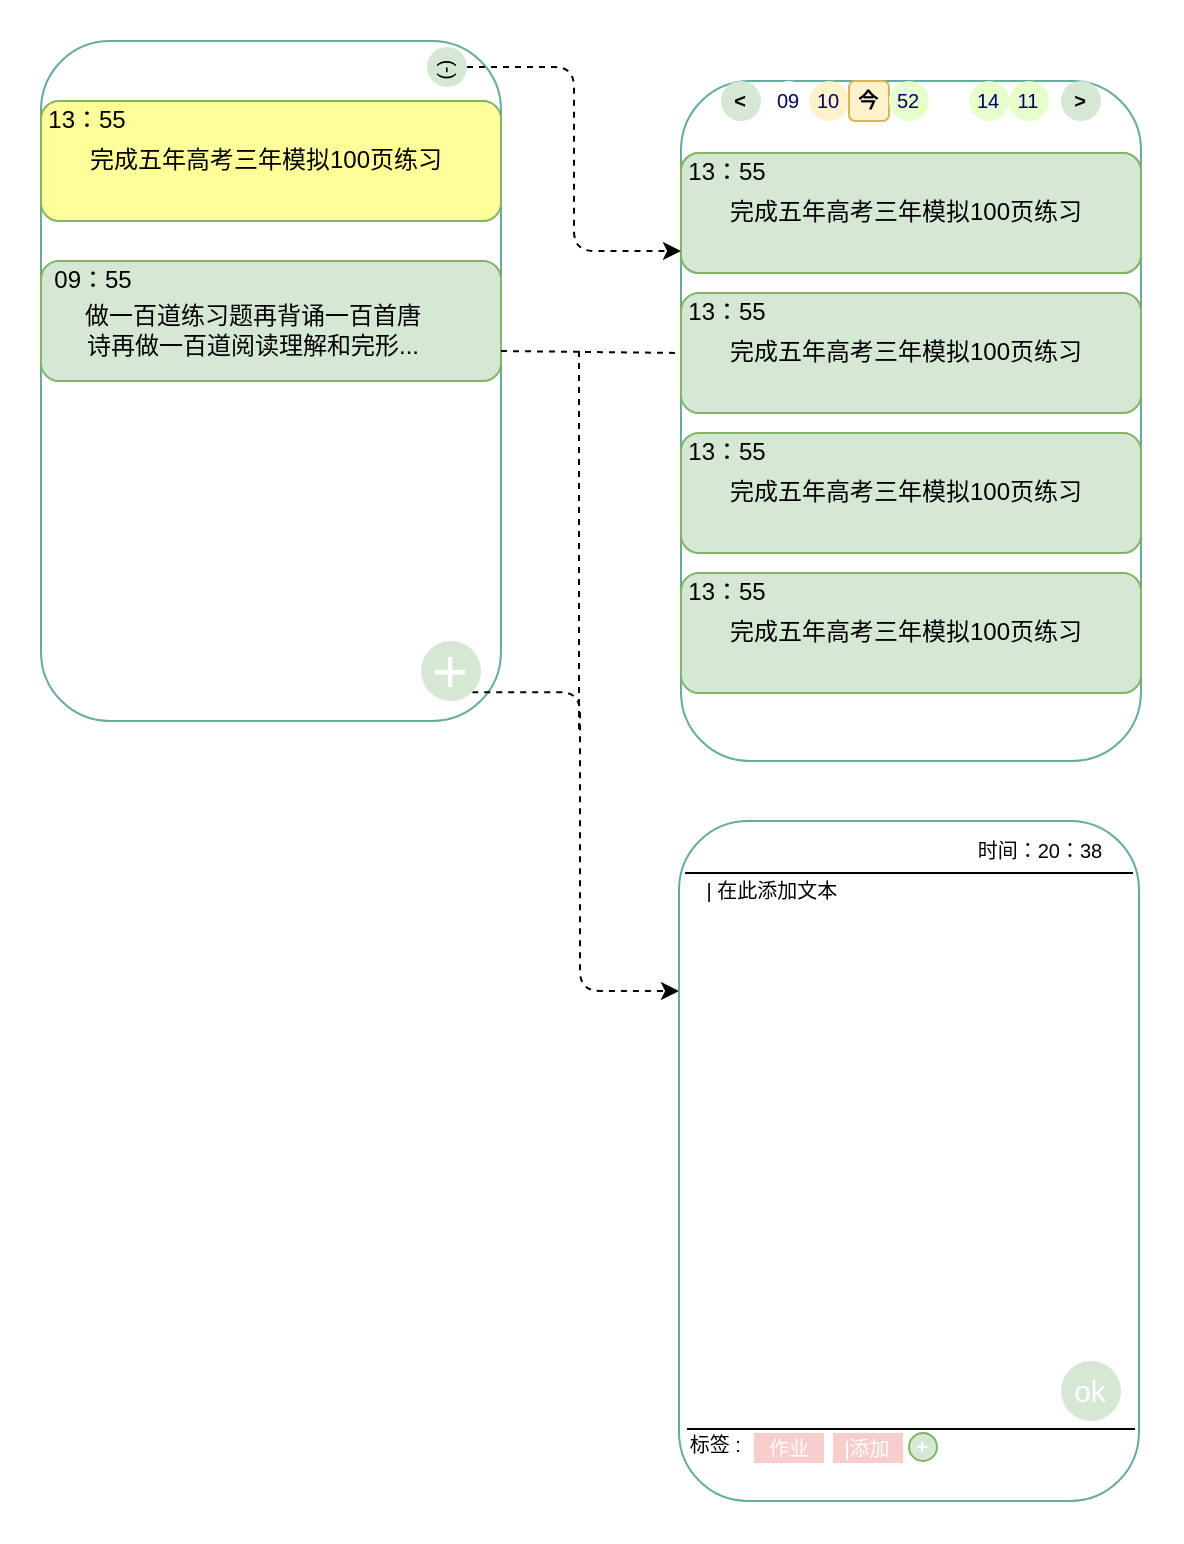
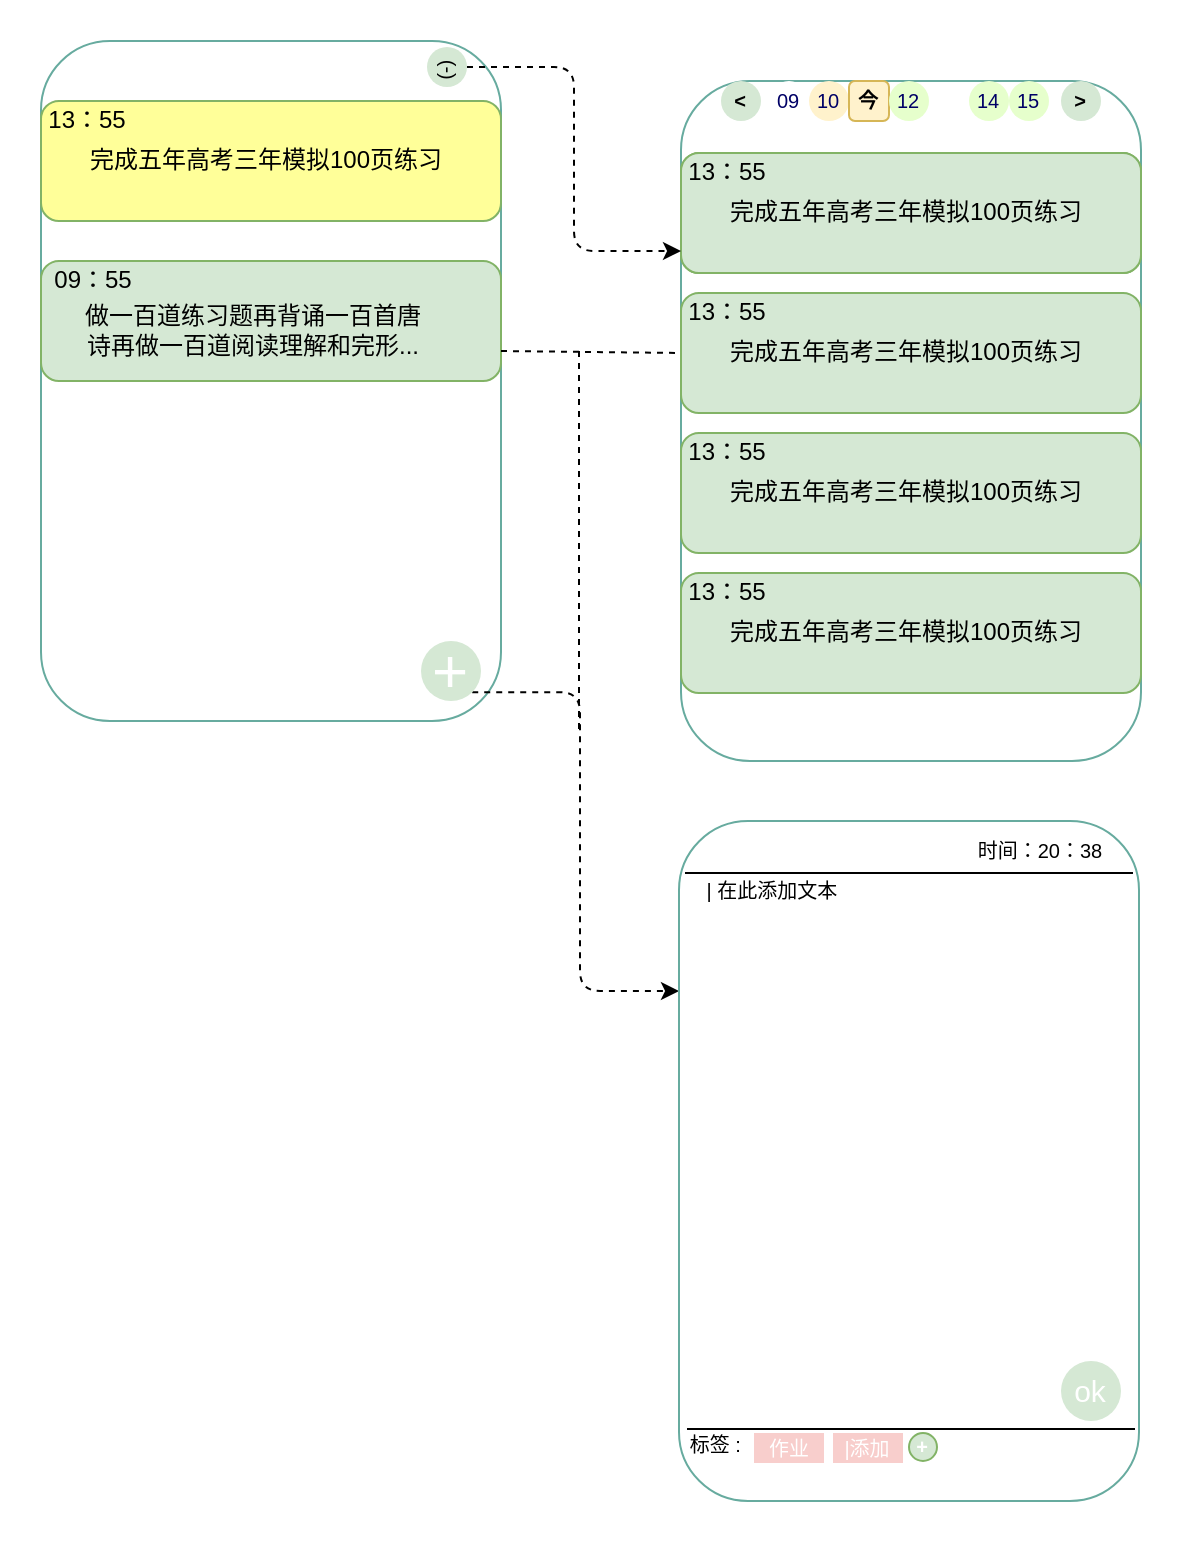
node "52": label "52" -> "12"
node "11": label "11" -> "15"
